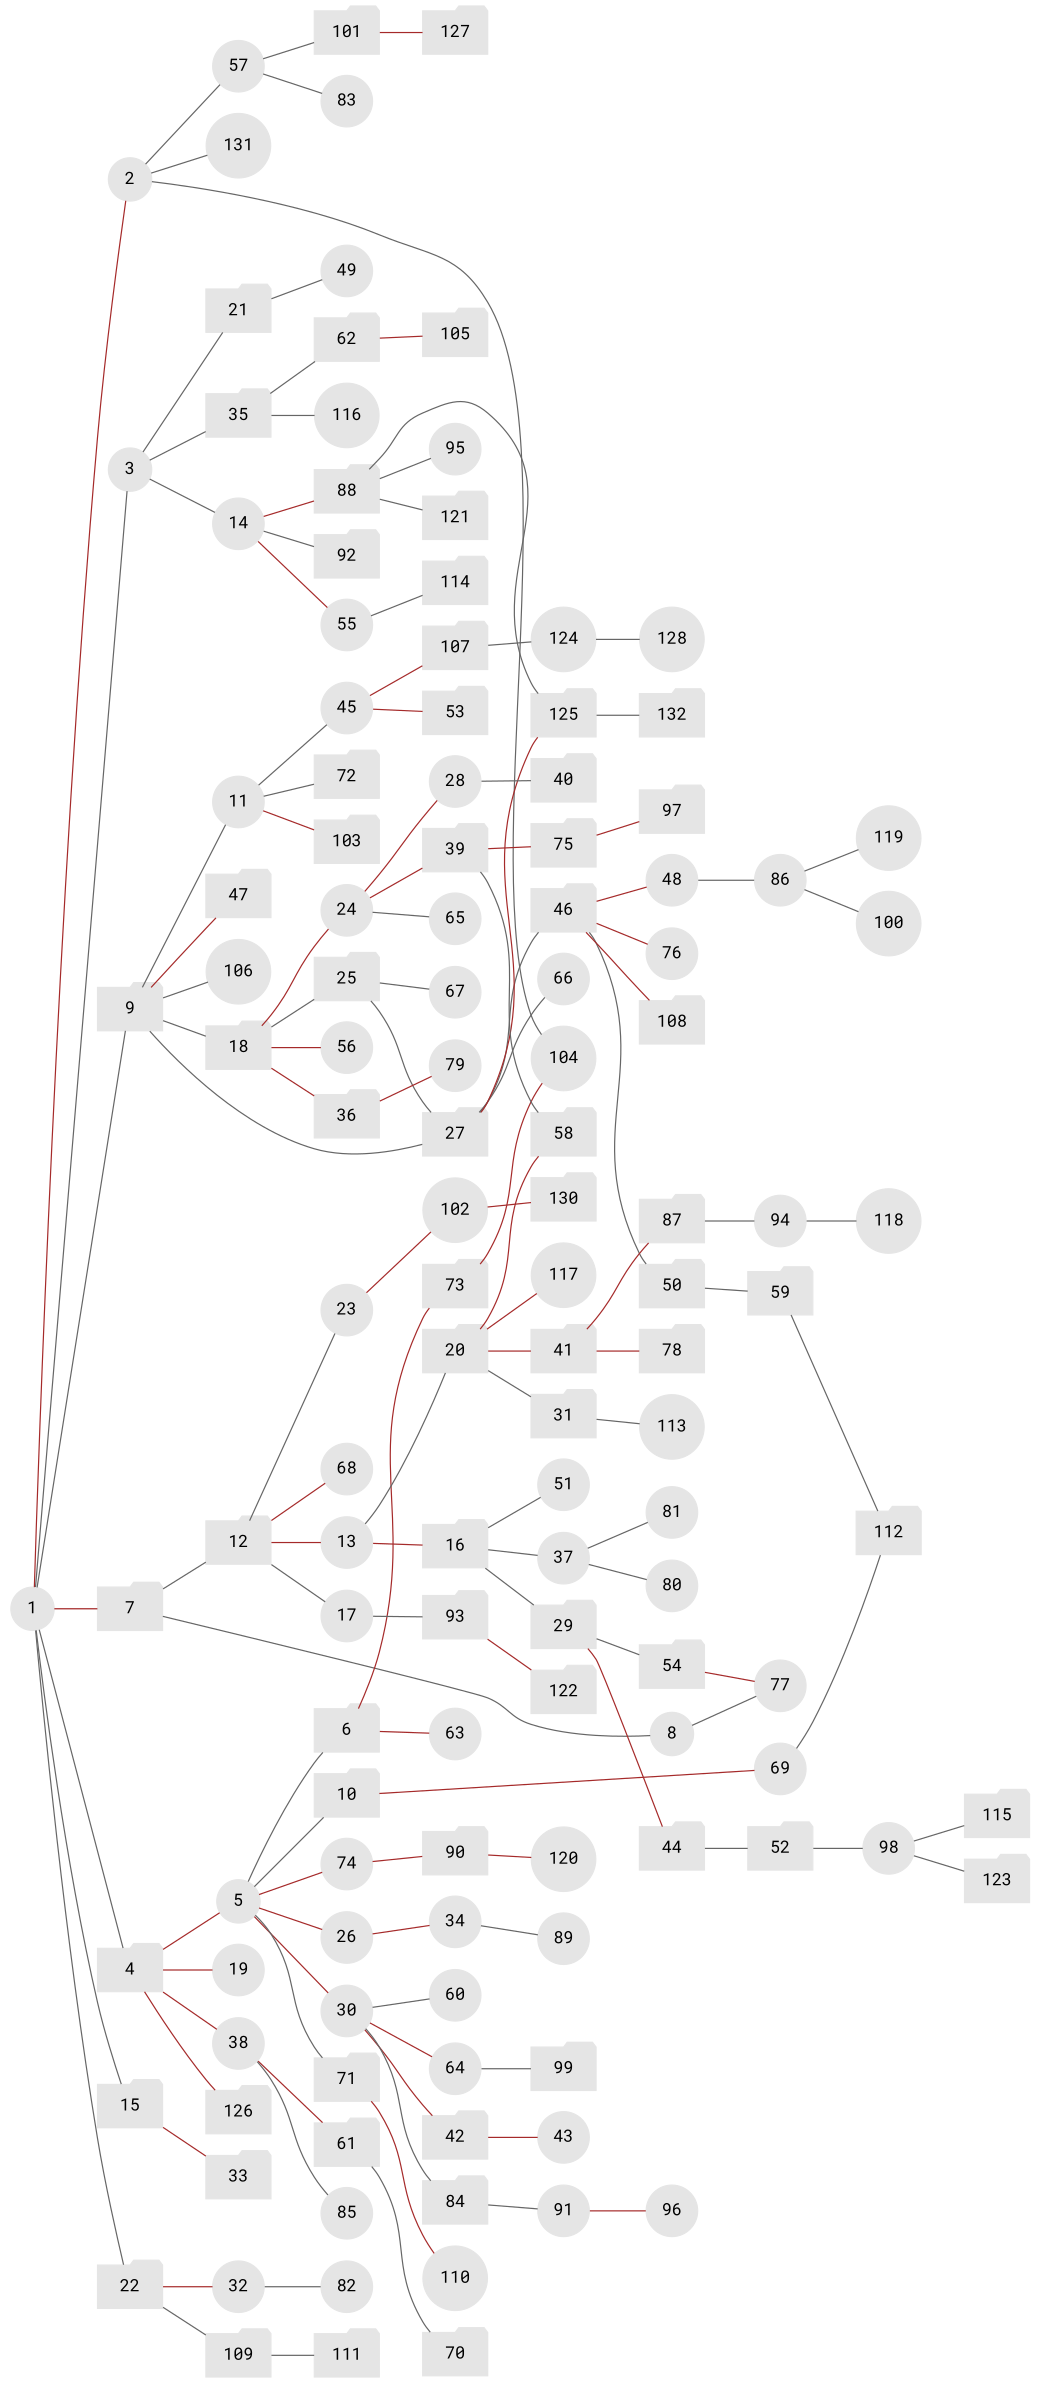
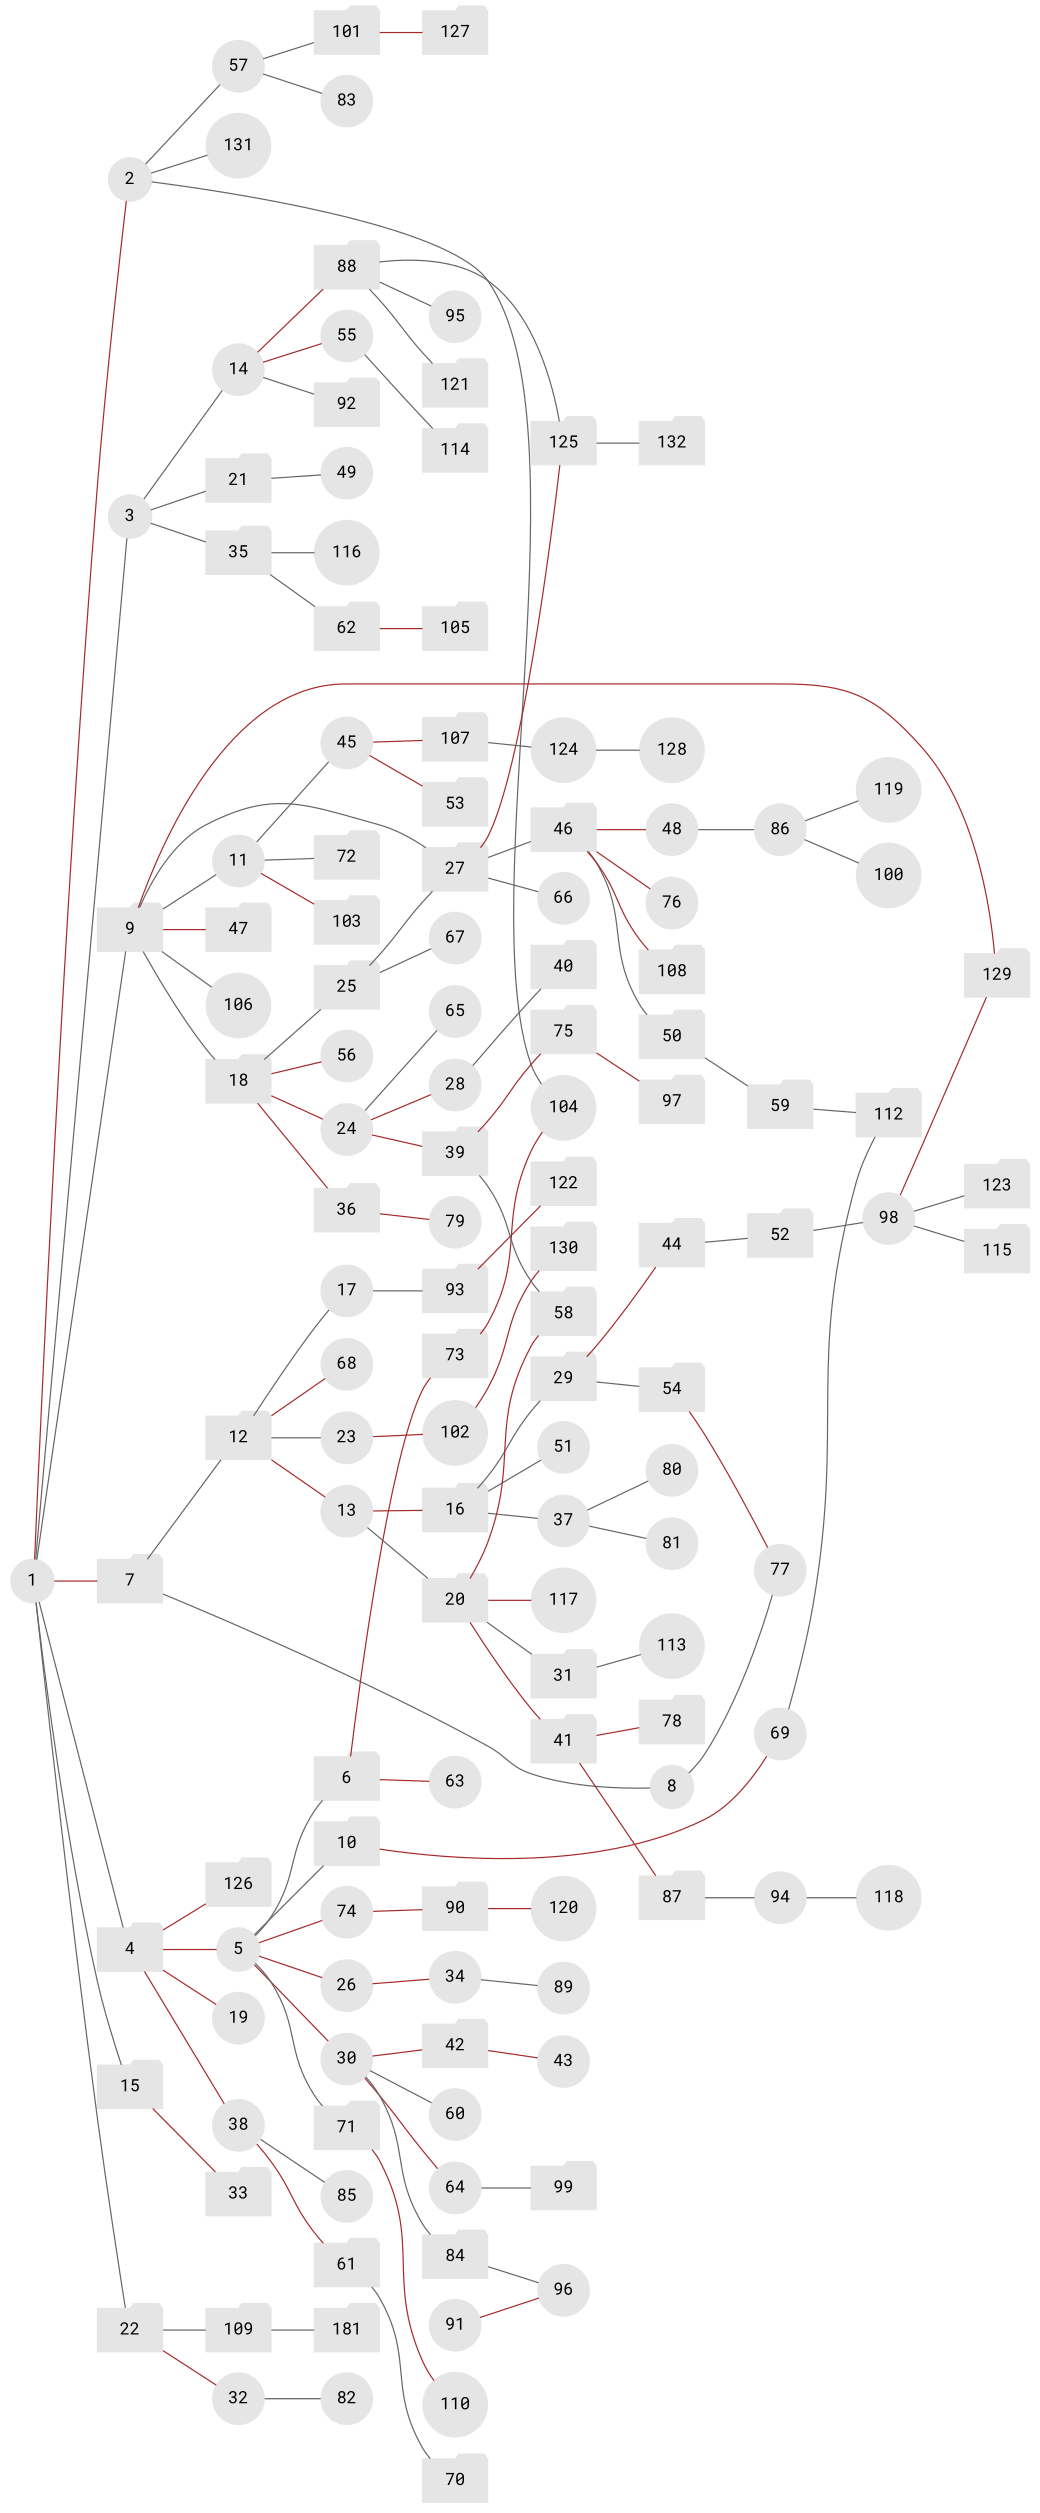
node "129": added
edge "84" -- "91": now "84" -- "96"
node "111": label "111" -> "181"
